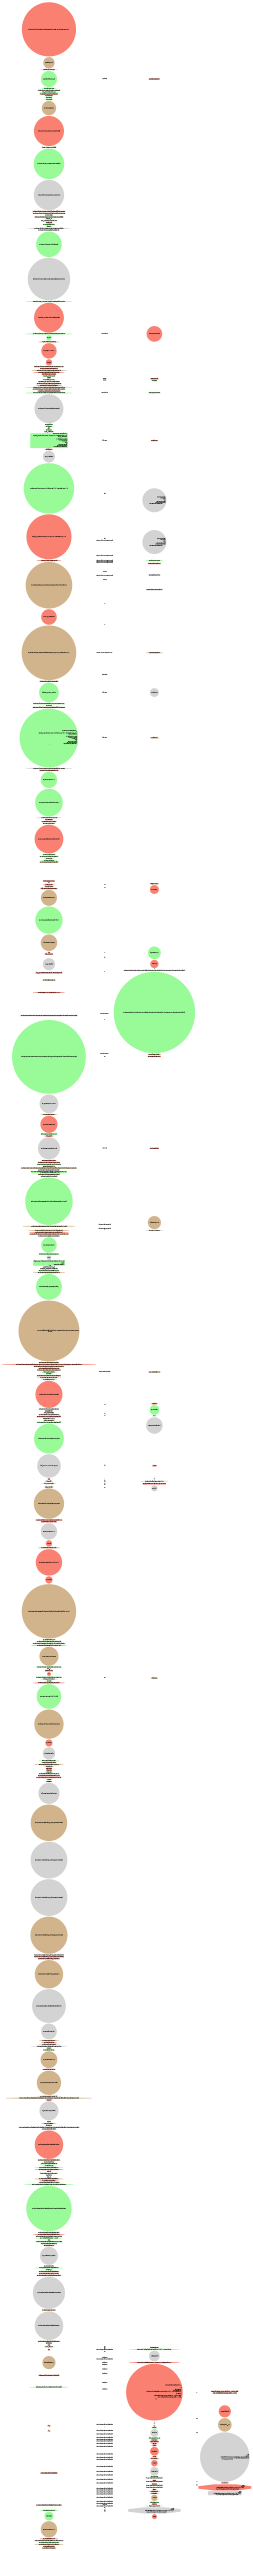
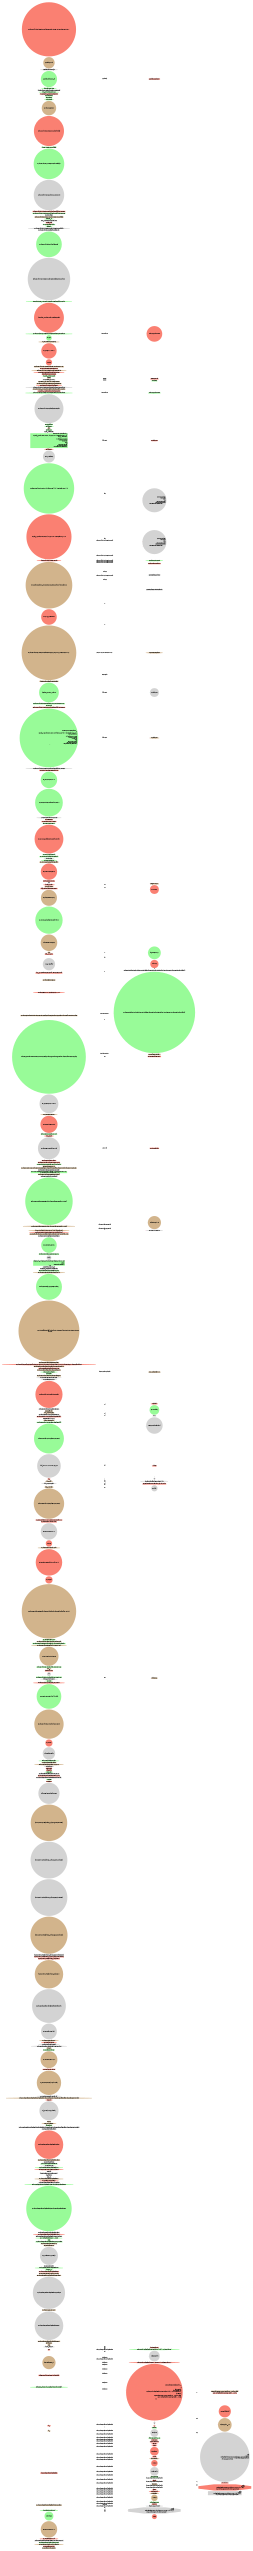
node "Entry System.Text.StringBuilder.Append(string)": added
node "int frozen": fillcolor salmon -> lightgrey
